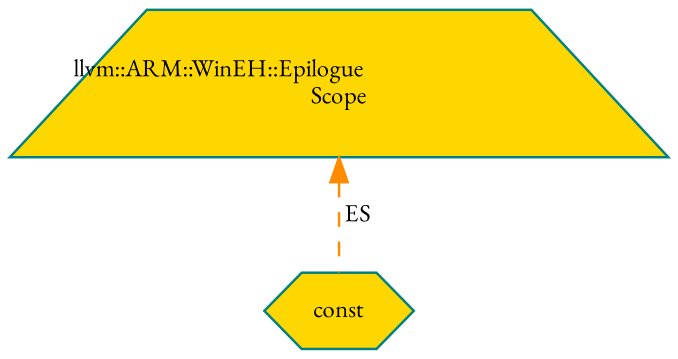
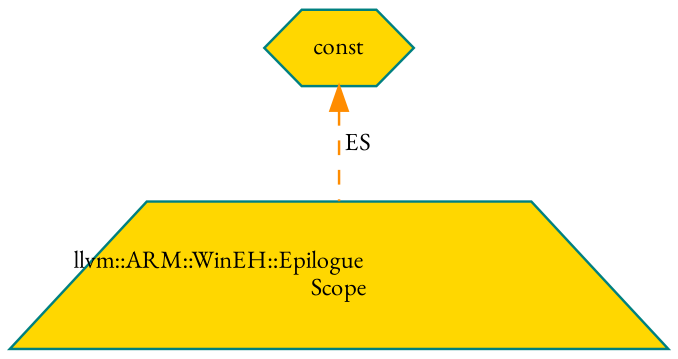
edge "const" -> "llvm::ARM::WinEH::Epilogue Scope": reversed
